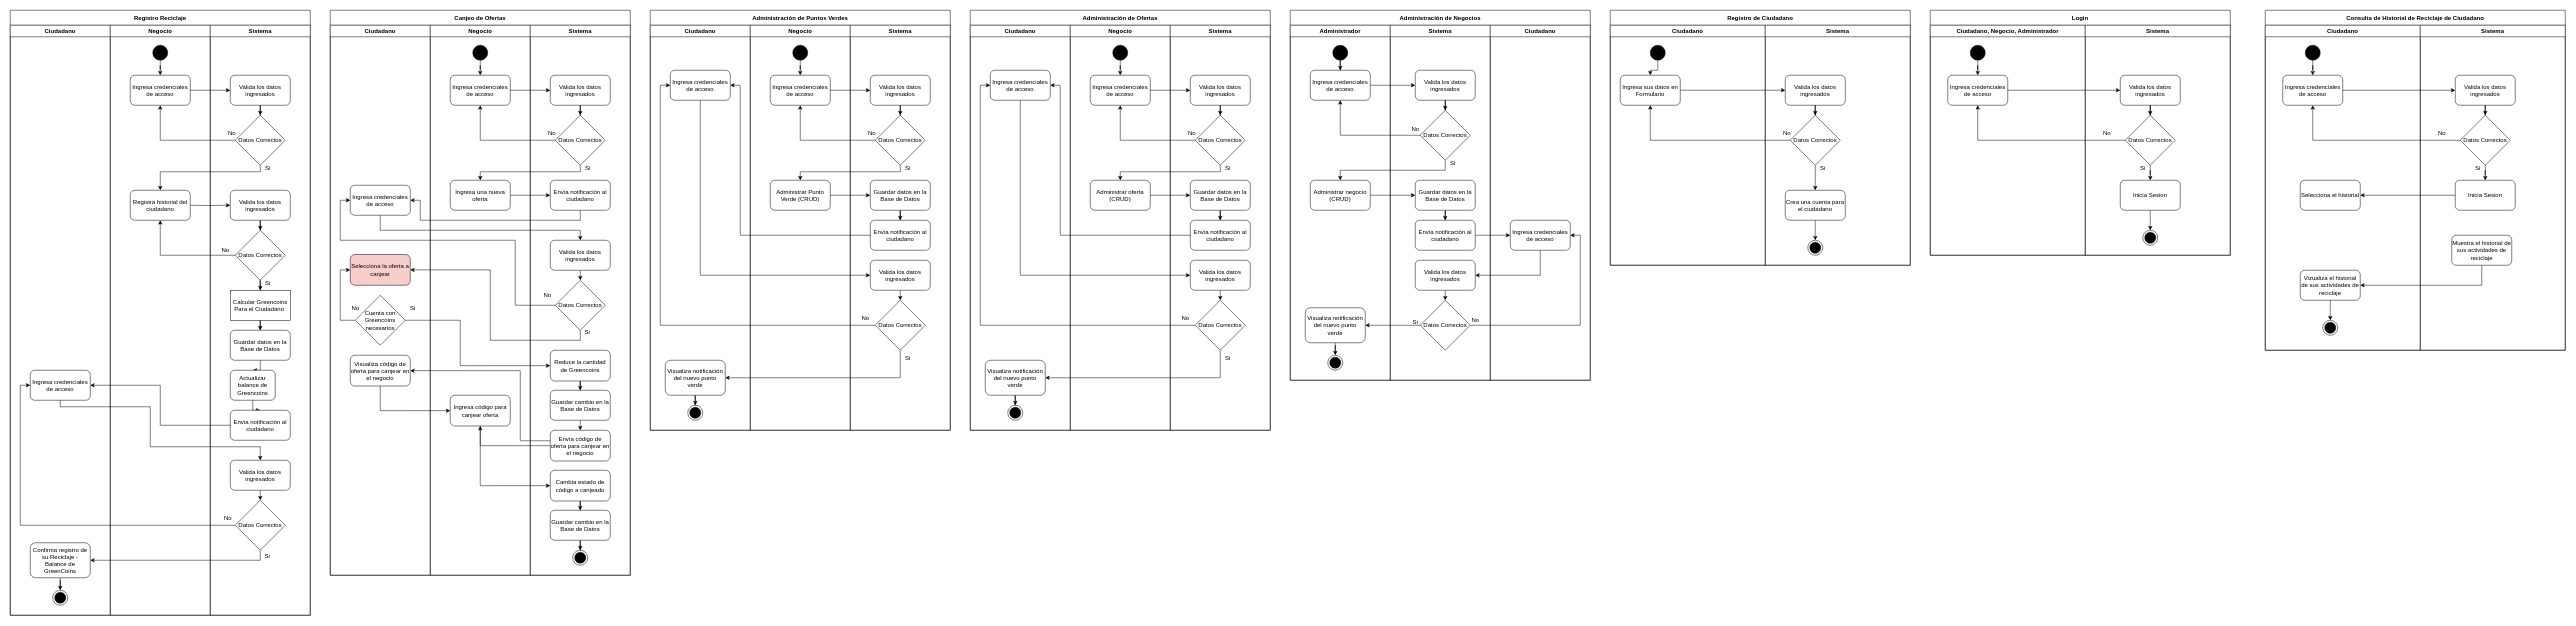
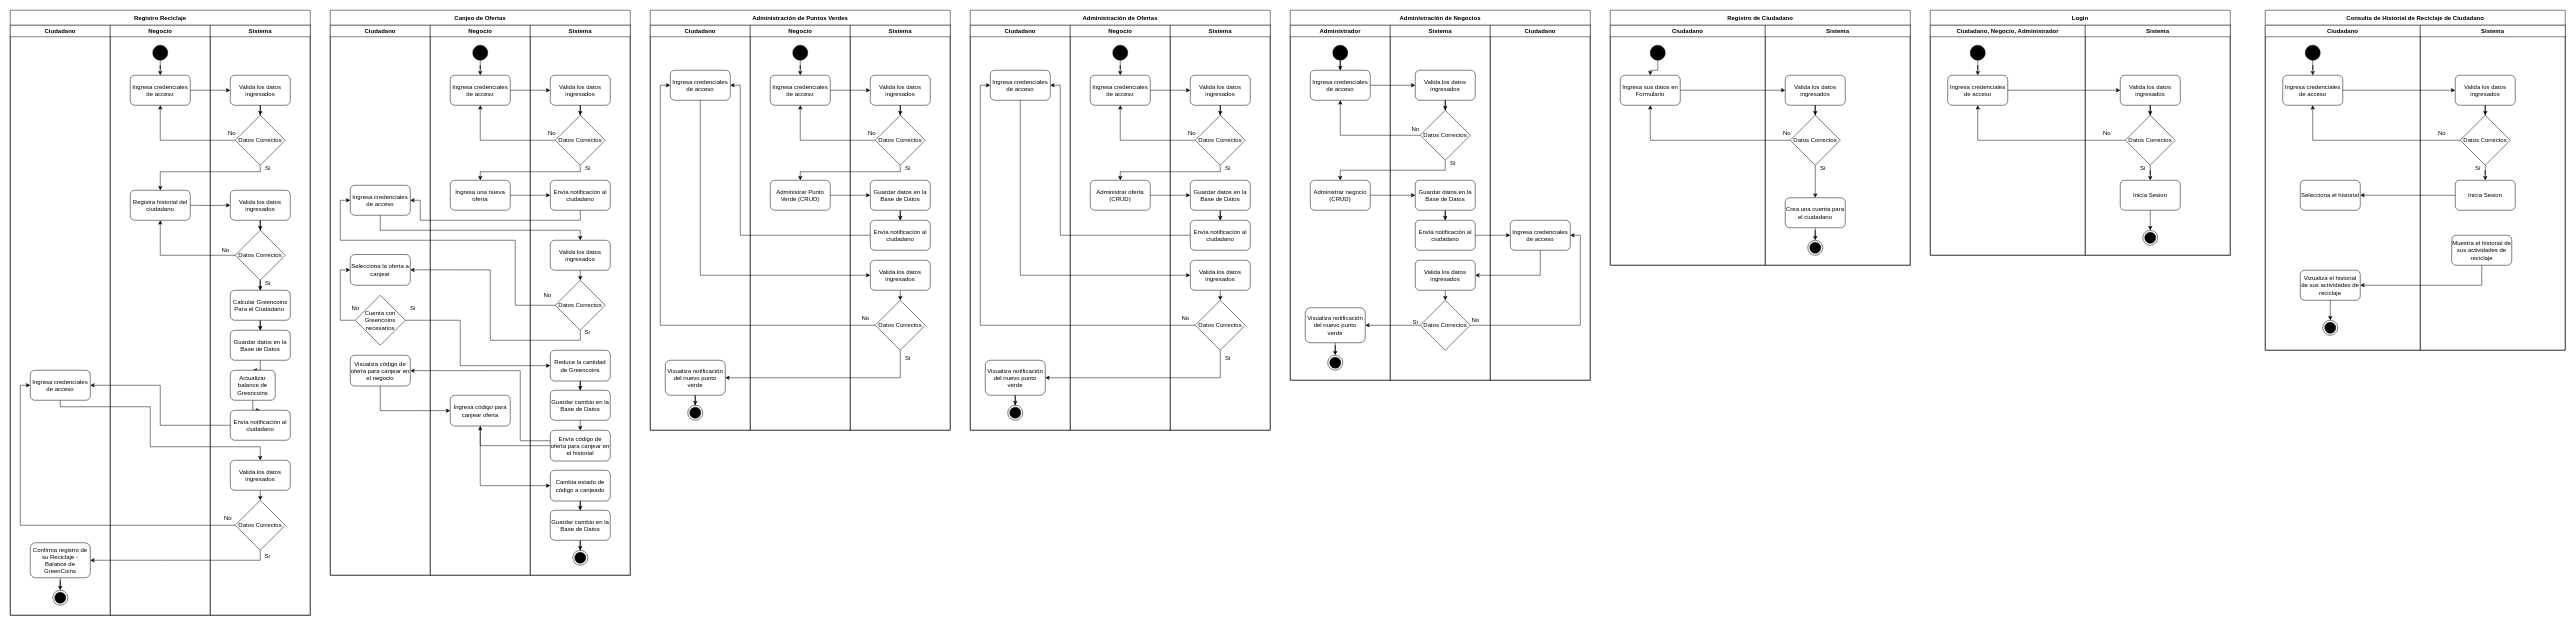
node "Crea una cuenta para el ciudadano": moved (1815, 205) -> (1815, 213)
node "Selecciona la oferta a canjear": fillcolor #f8cecc -> #ffffff
node "Calcular Greencoins Para el Ciudadano": shape rectangle -> rounded rectangle
node "Envía código de oferta para canjear en el negocio": label "Envía código de oferta para canjear en el negocio" -> "Envía código de oferta para canjear en el historial"
